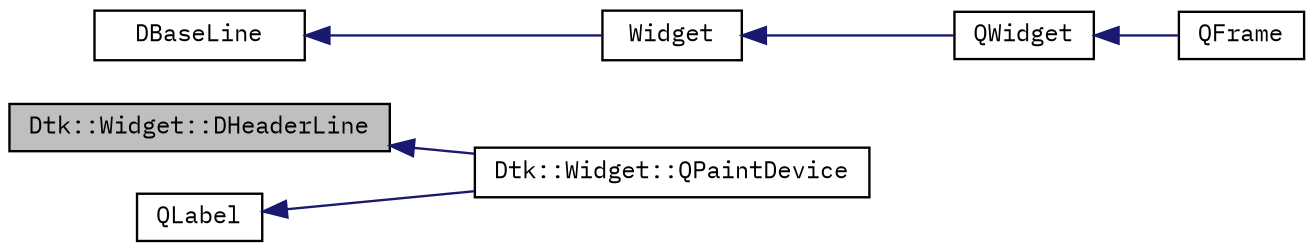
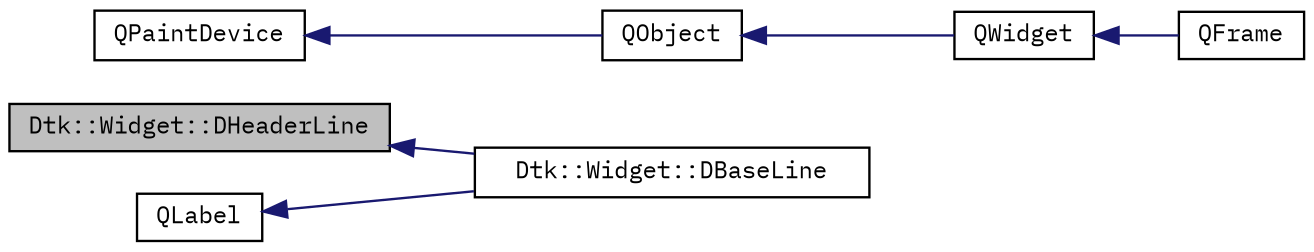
node "DBaseLine": label "DBaseLine" -> "QPaintDevice"
node "Widget": label "Widget" -> "QObject"
node "Dtk::Widget::QPaintDevice": label "Dtk::Widget::QPaintDevice" -> "Dtk::Widget::DBaseLine"
